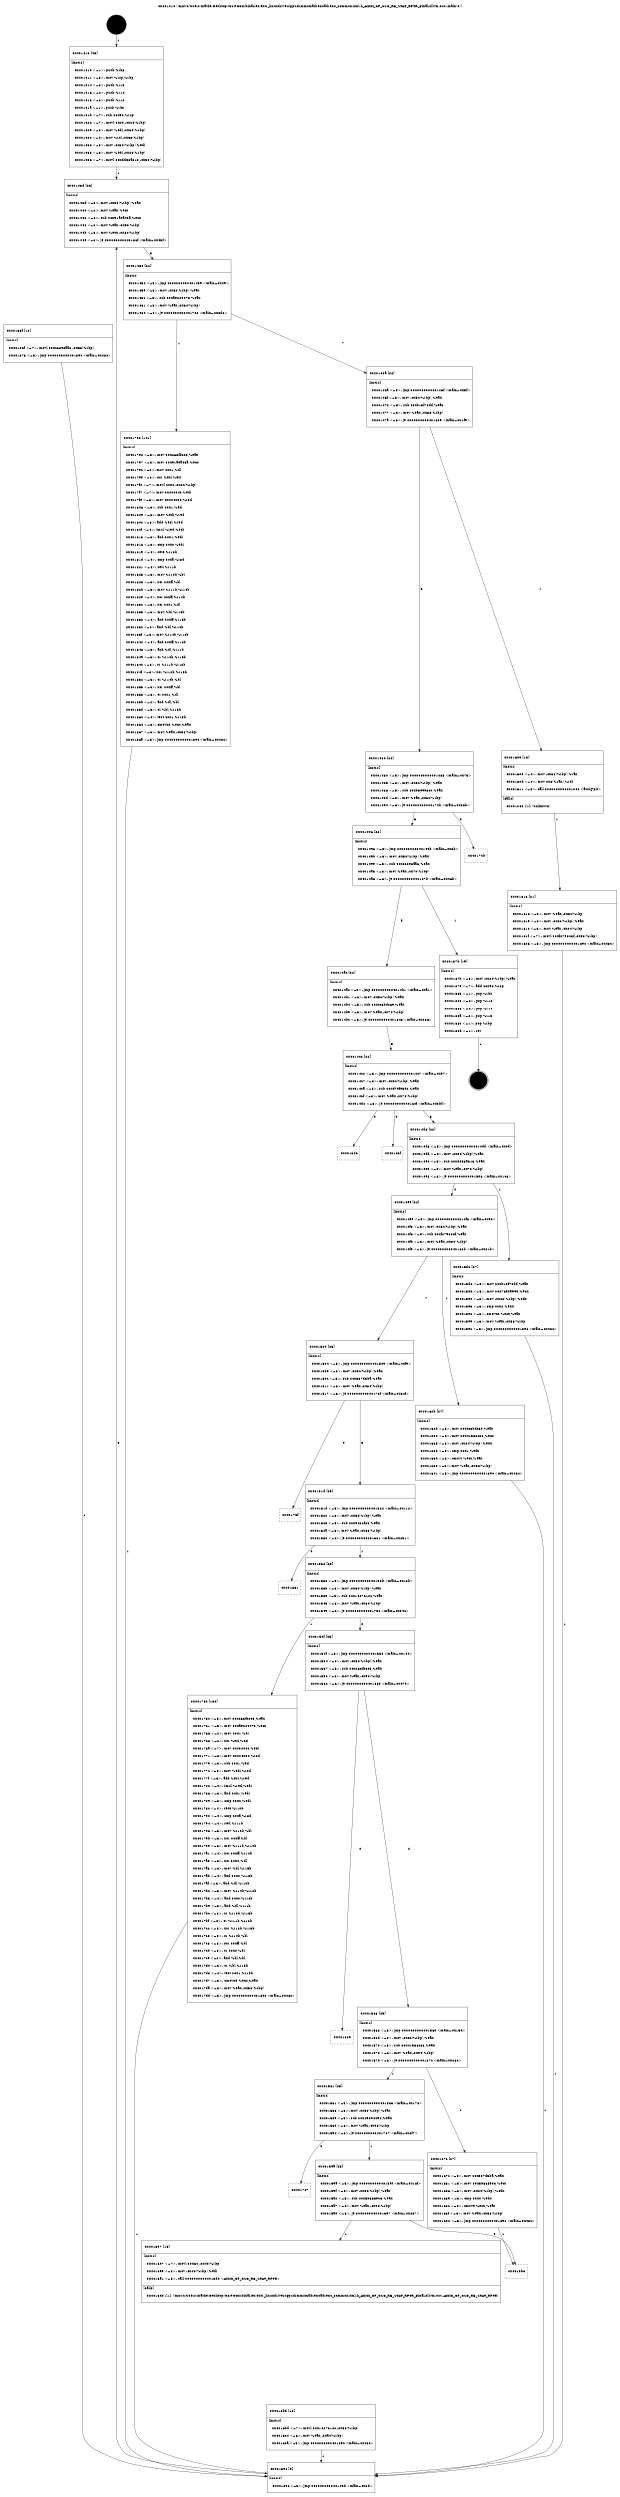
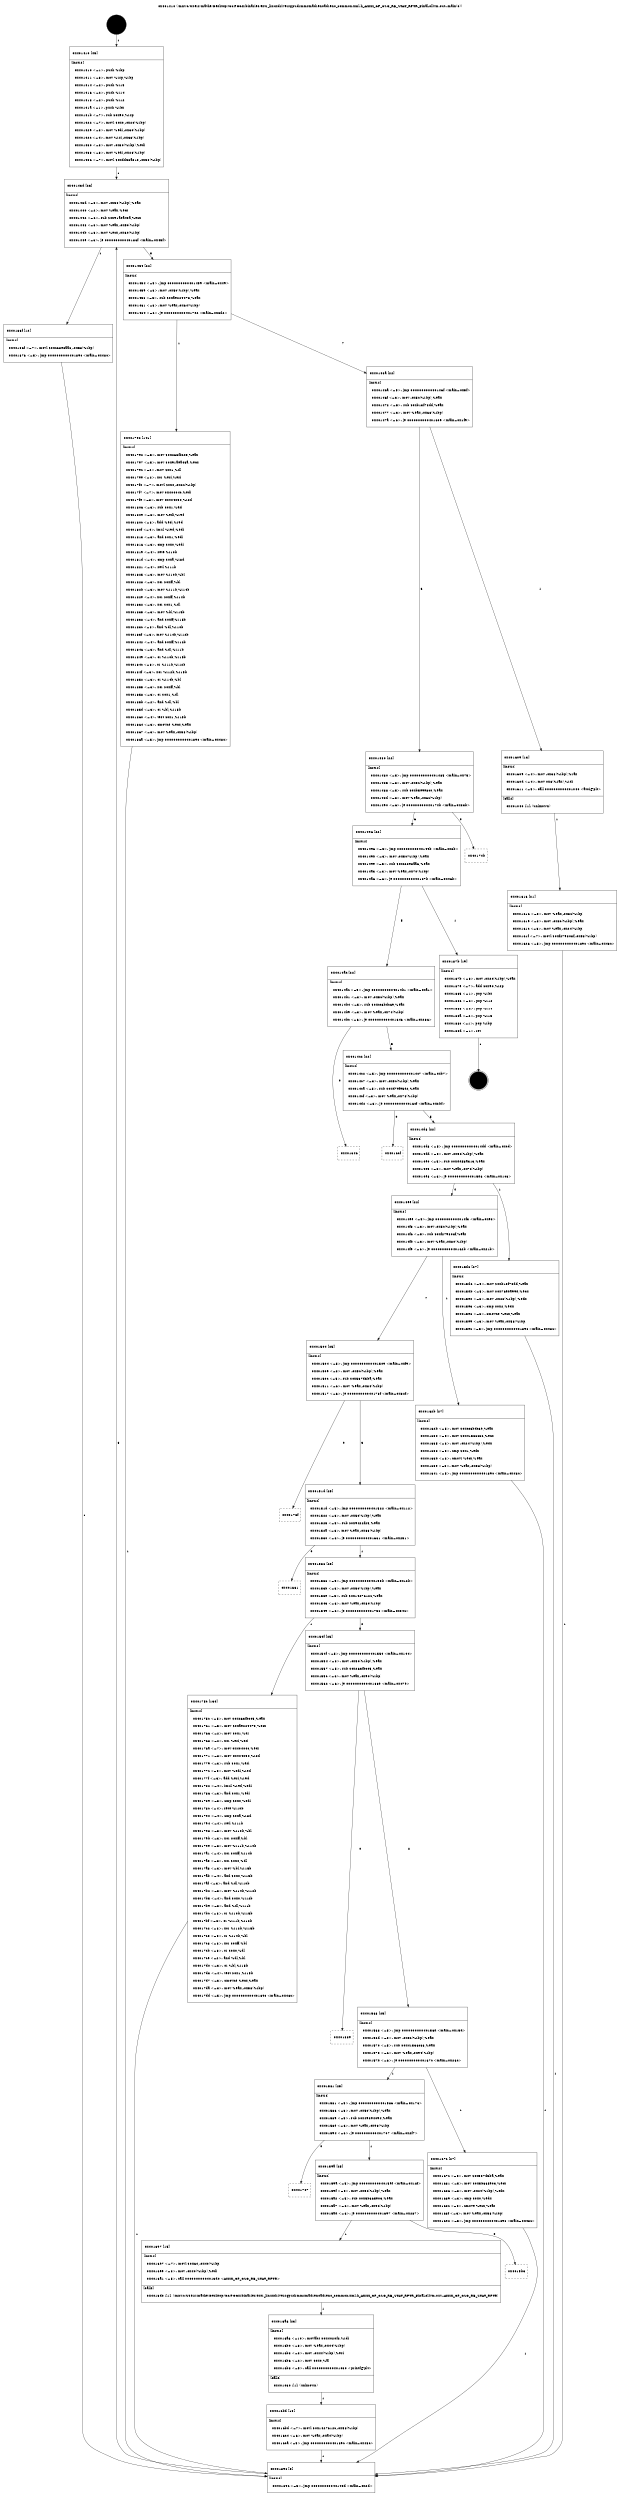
edge "0x40143d [23]" -> "0x40186f [12]": added, label "1"
edge "0x4014c2 [22]" -> "0x401646": now "0x4014ac [22]" -> "0x401646"
edge "0x40167c [27]" -> "0x4015b3": now "0x40167c [27]" -> "0x40189c [5]"
node "0x4016a6 [23]": added
